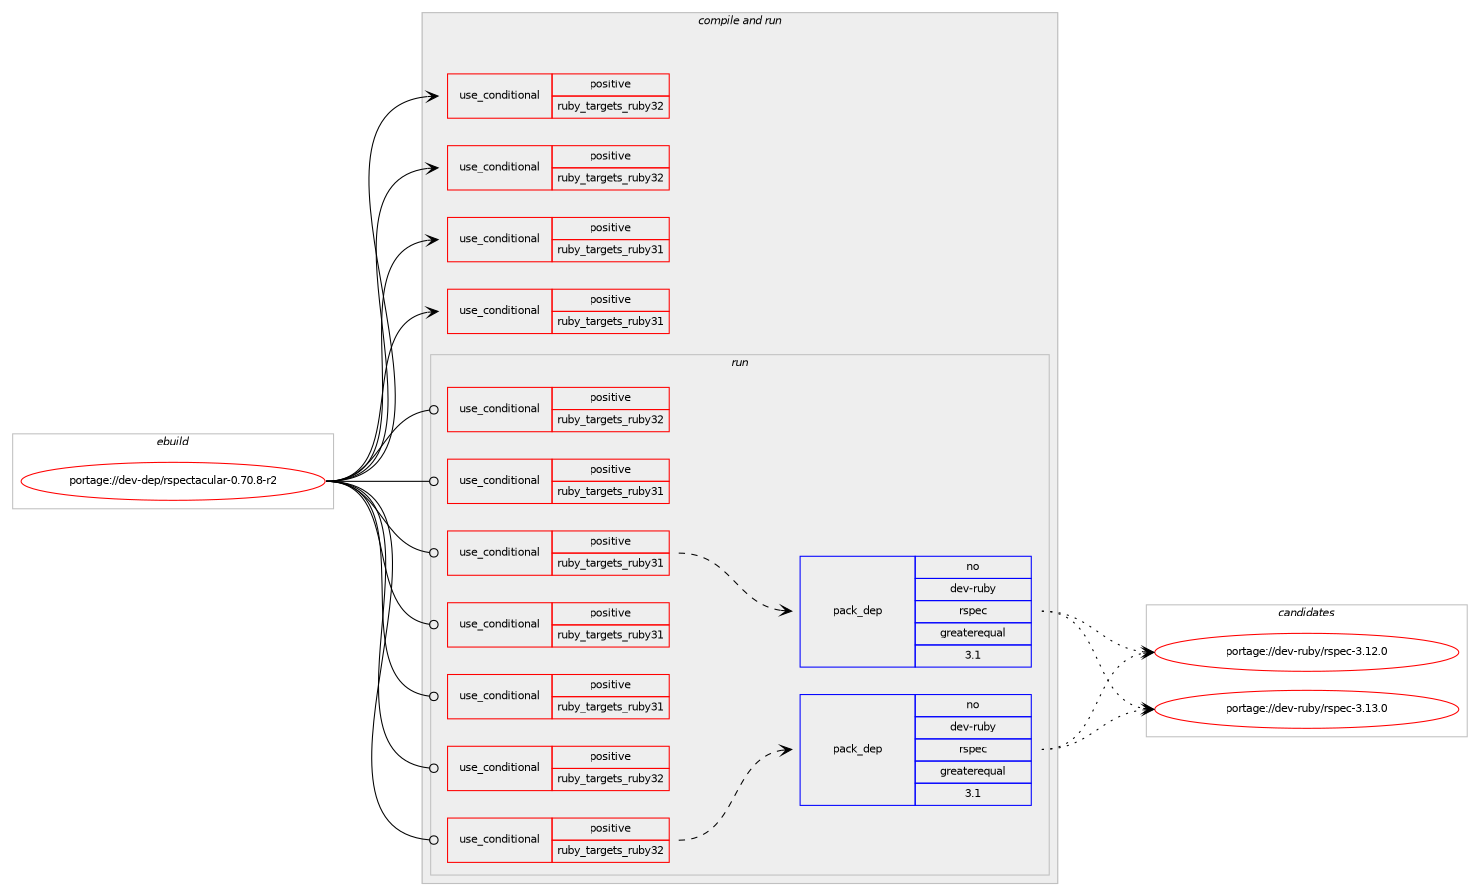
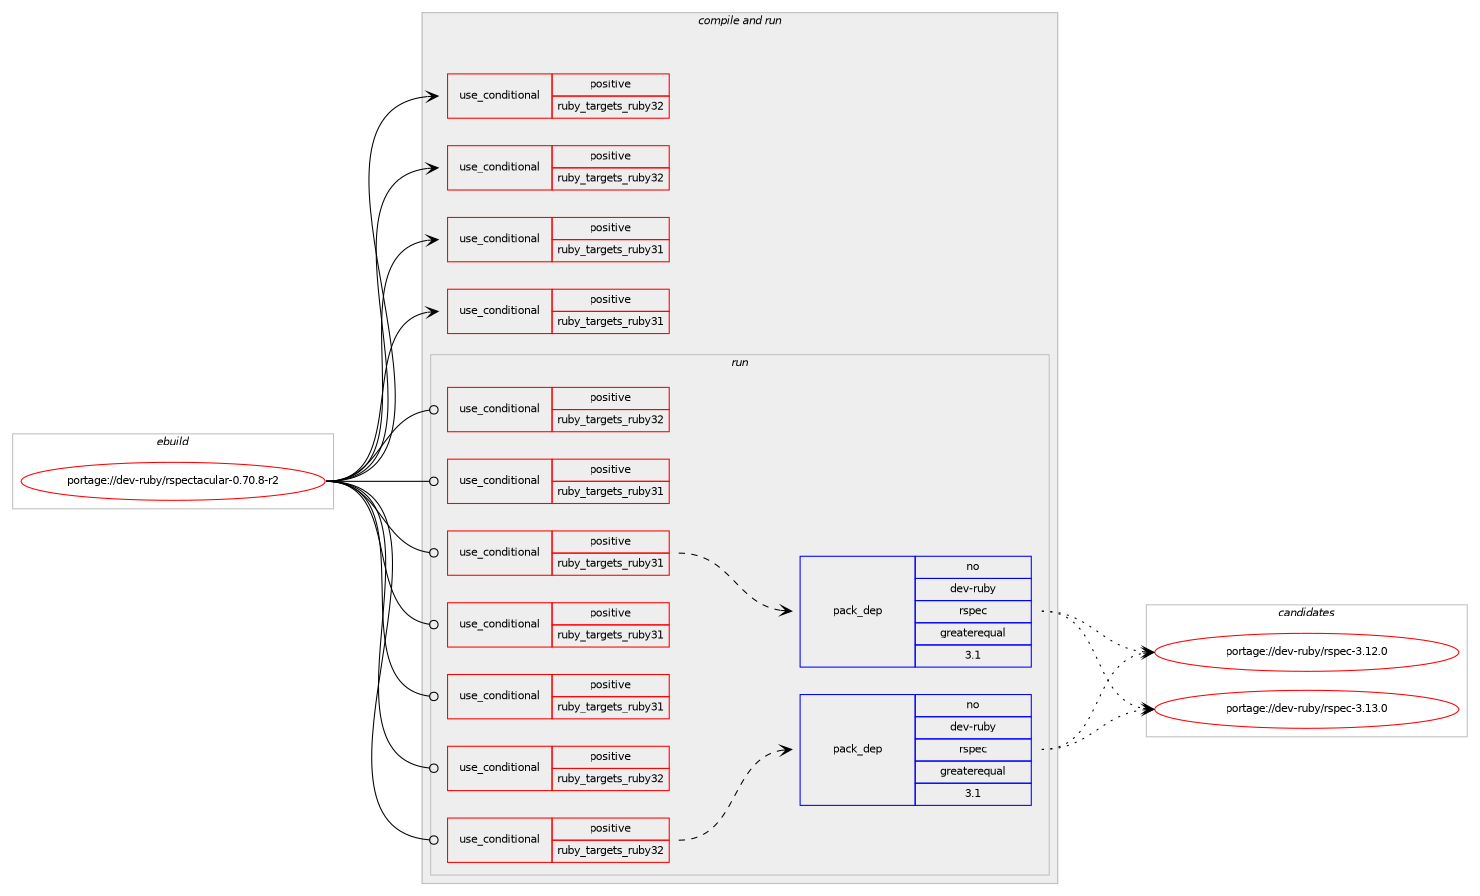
node "portage://dev-dep/rspectacular-0.70.8-r2": label "portage://dev-dep/rspectacular-0.70.8-r2" -> "portage://dev-ruby/rspectacular-0.70.8-r2"
